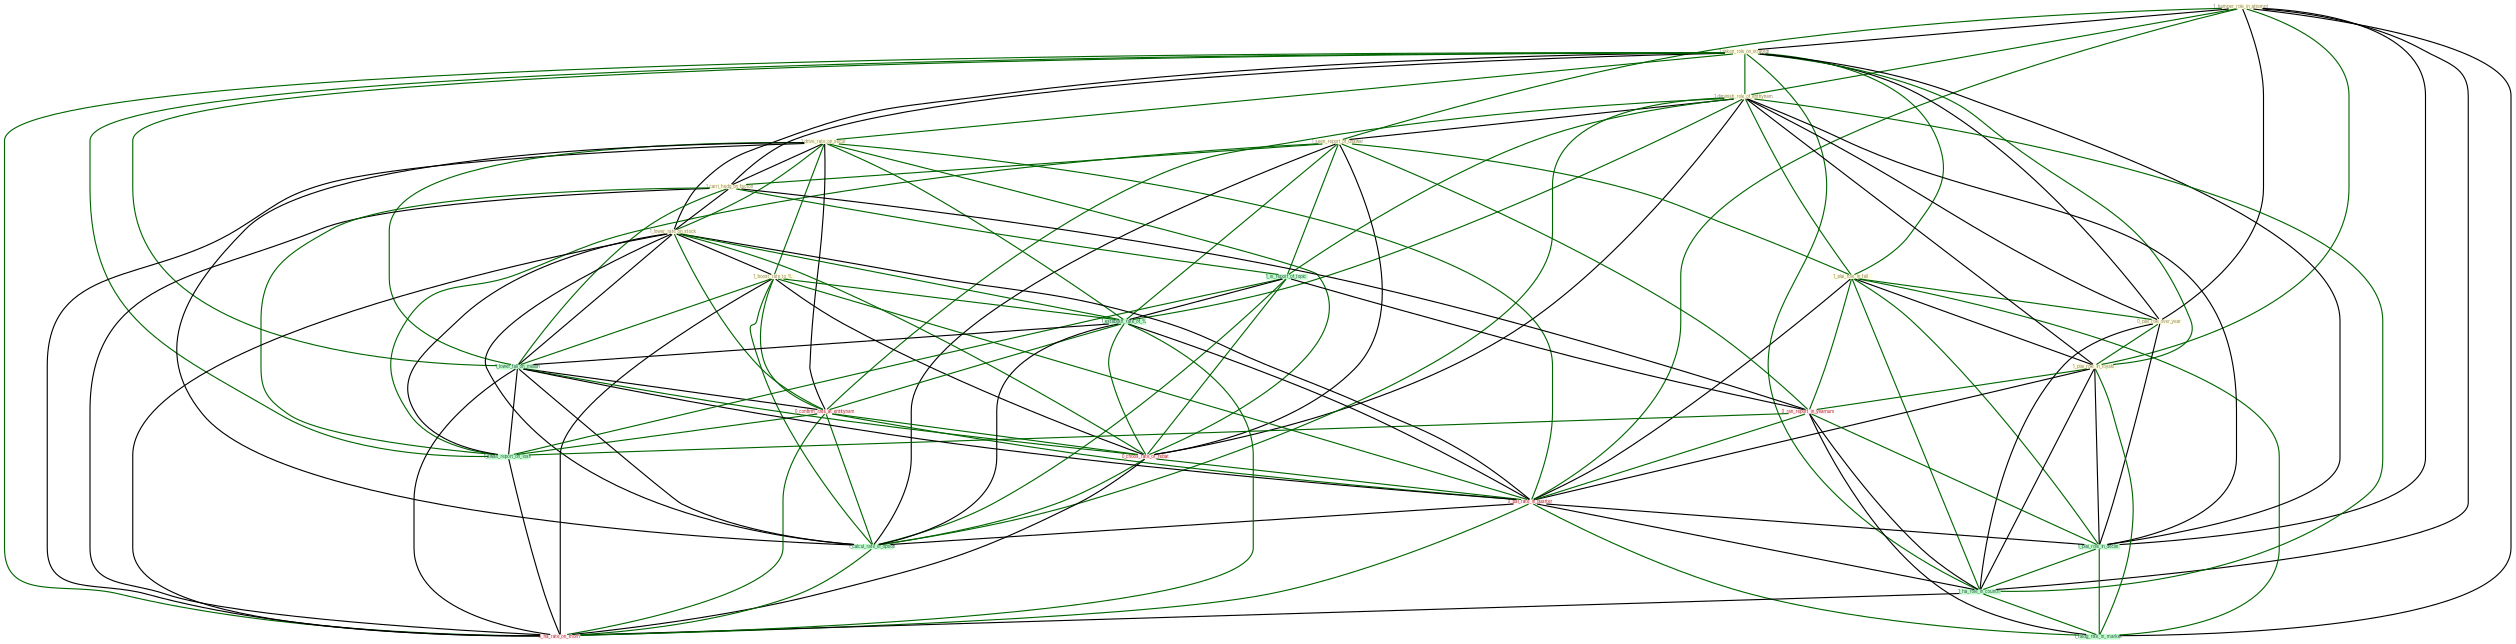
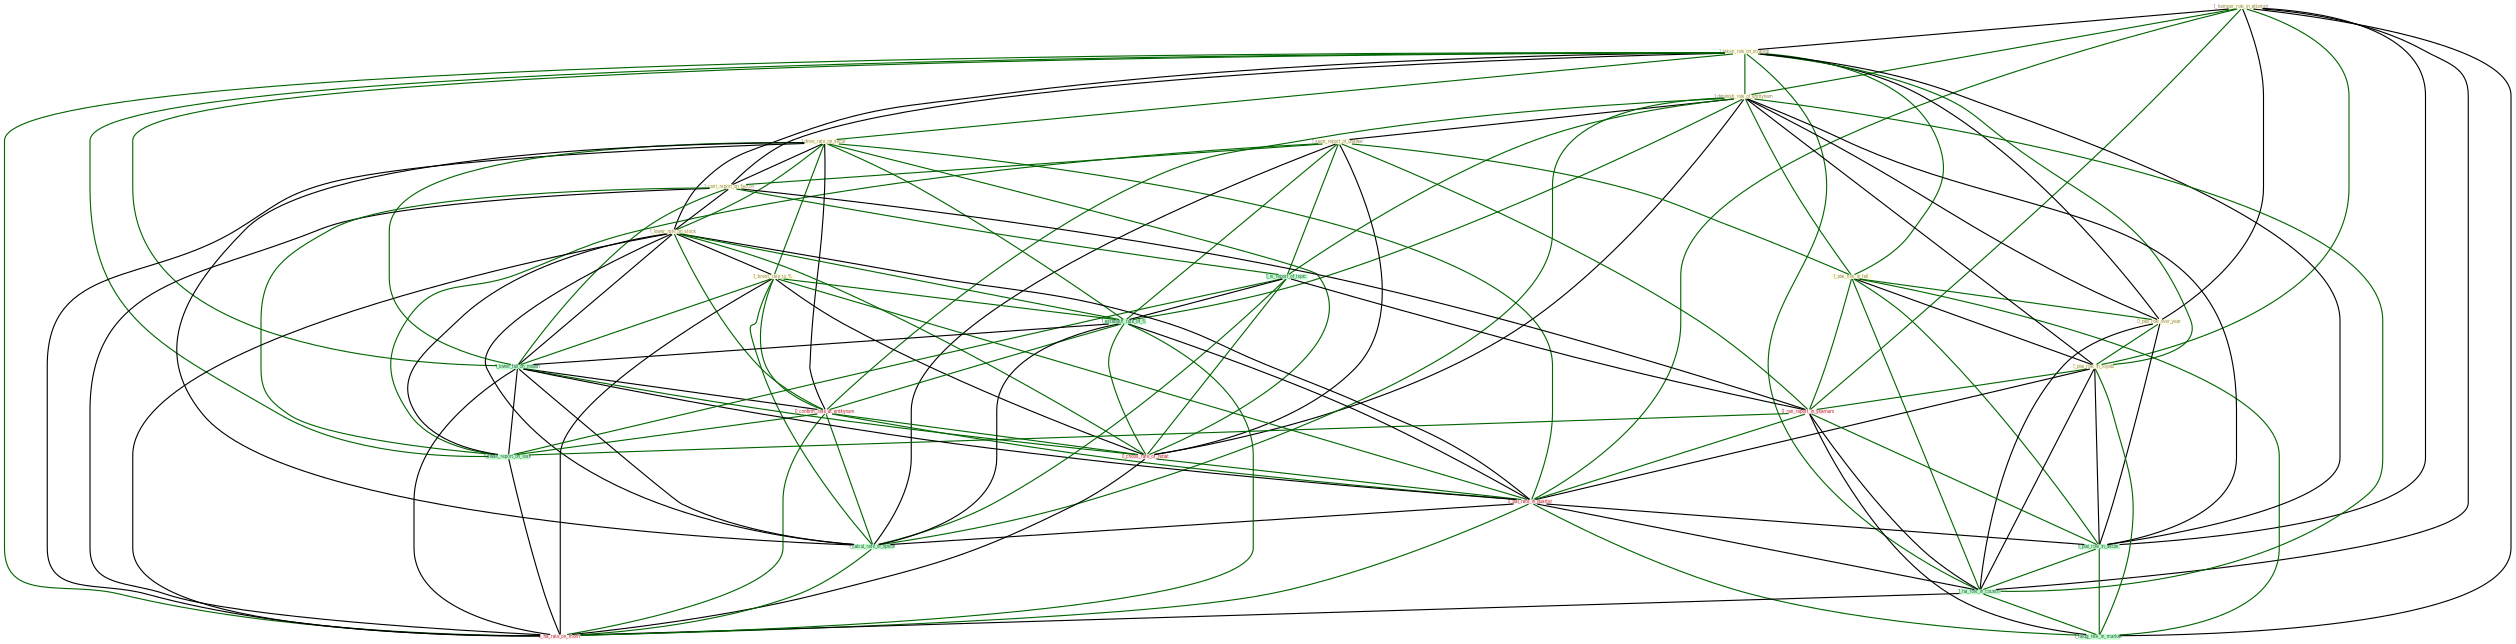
edge "1_hamper_role_in_attempt" -- "1_seen_report_of_unawar": now "1_hamper_role_in_attempt" -- "0_ran_report_in_yearnum"
node "1_carri_hedg_on_factori": label "1_carri_hedg_on_factori" -> "1_carri_report_on_factori"
edge "1_plai_role_in_fall" -- "0_pai_rate_in_quarter": removed
edge "0_choos_rate_of_rebat" -- "1_calcul_rate_of_option": removed
